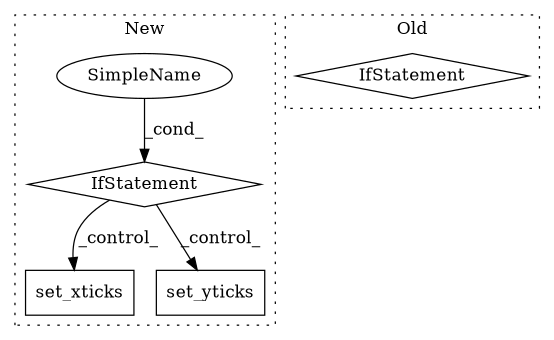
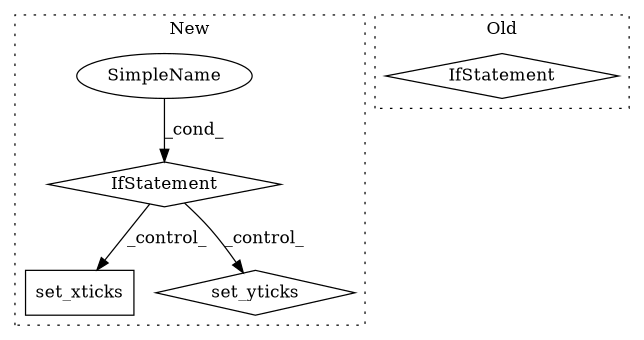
node "set_yticks": shape box -> diamond
